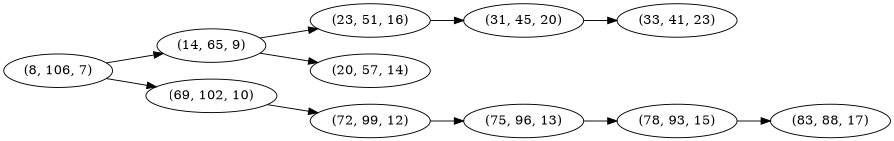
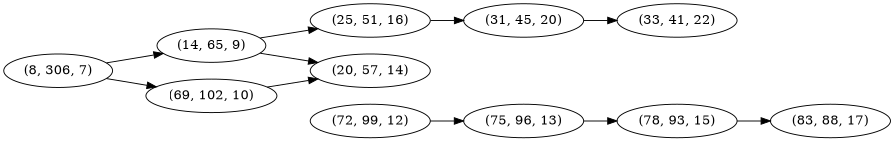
node "(23, 51, 16)": label "(23, 51, 16)" -> "(25, 51, 16)"
node "(33, 41, 23)": label "(33, 41, 23)" -> "(33, 41, 22)"
node "(8, 106, 7)": label "(8, 106, 7)" -> "(8, 306, 7)"
edge "(69, 102, 10)" -> "(72, 99, 12)": now "(69, 102, 10)" -> "(20, 57, 14)"
